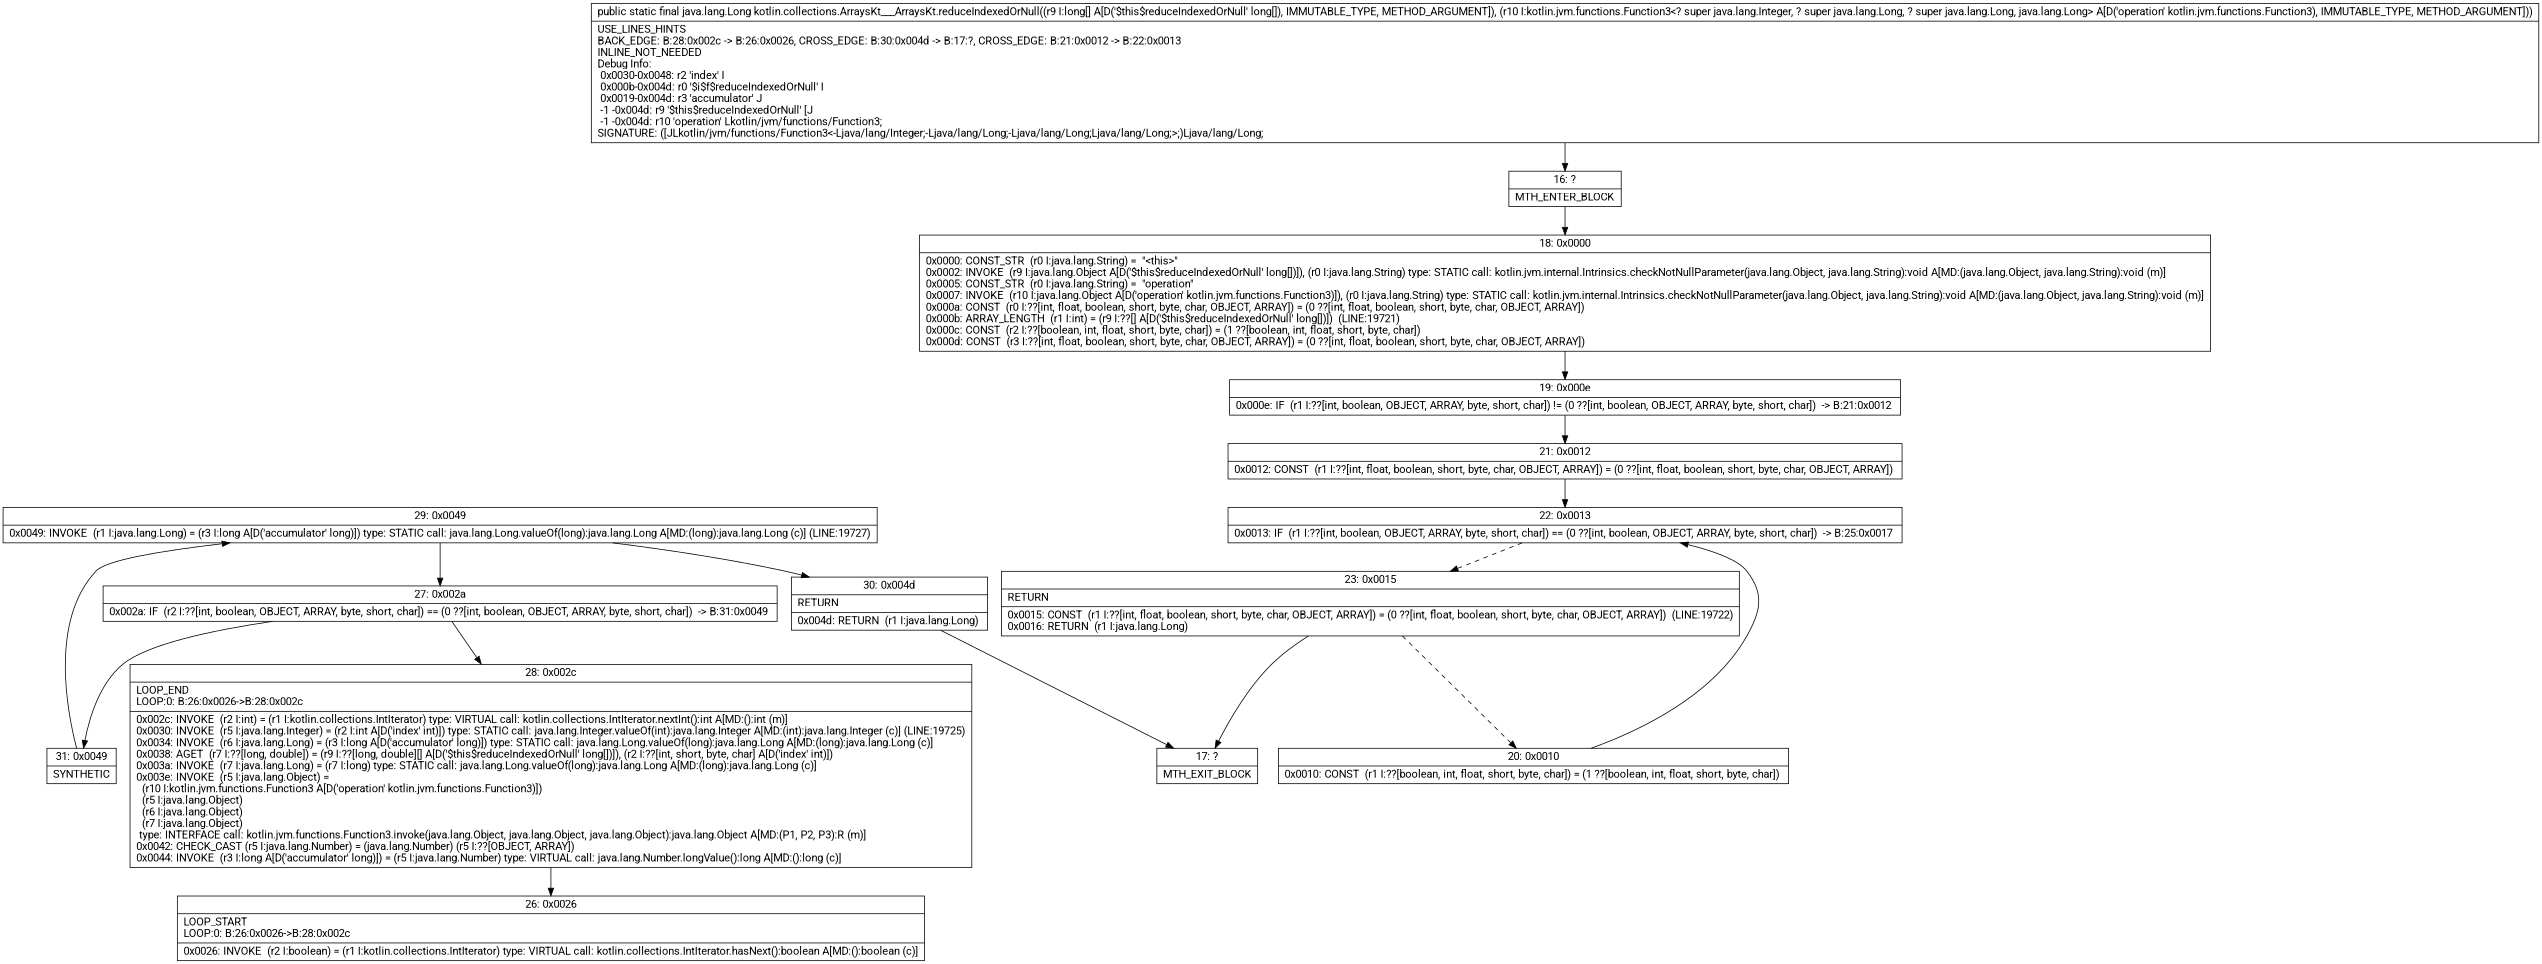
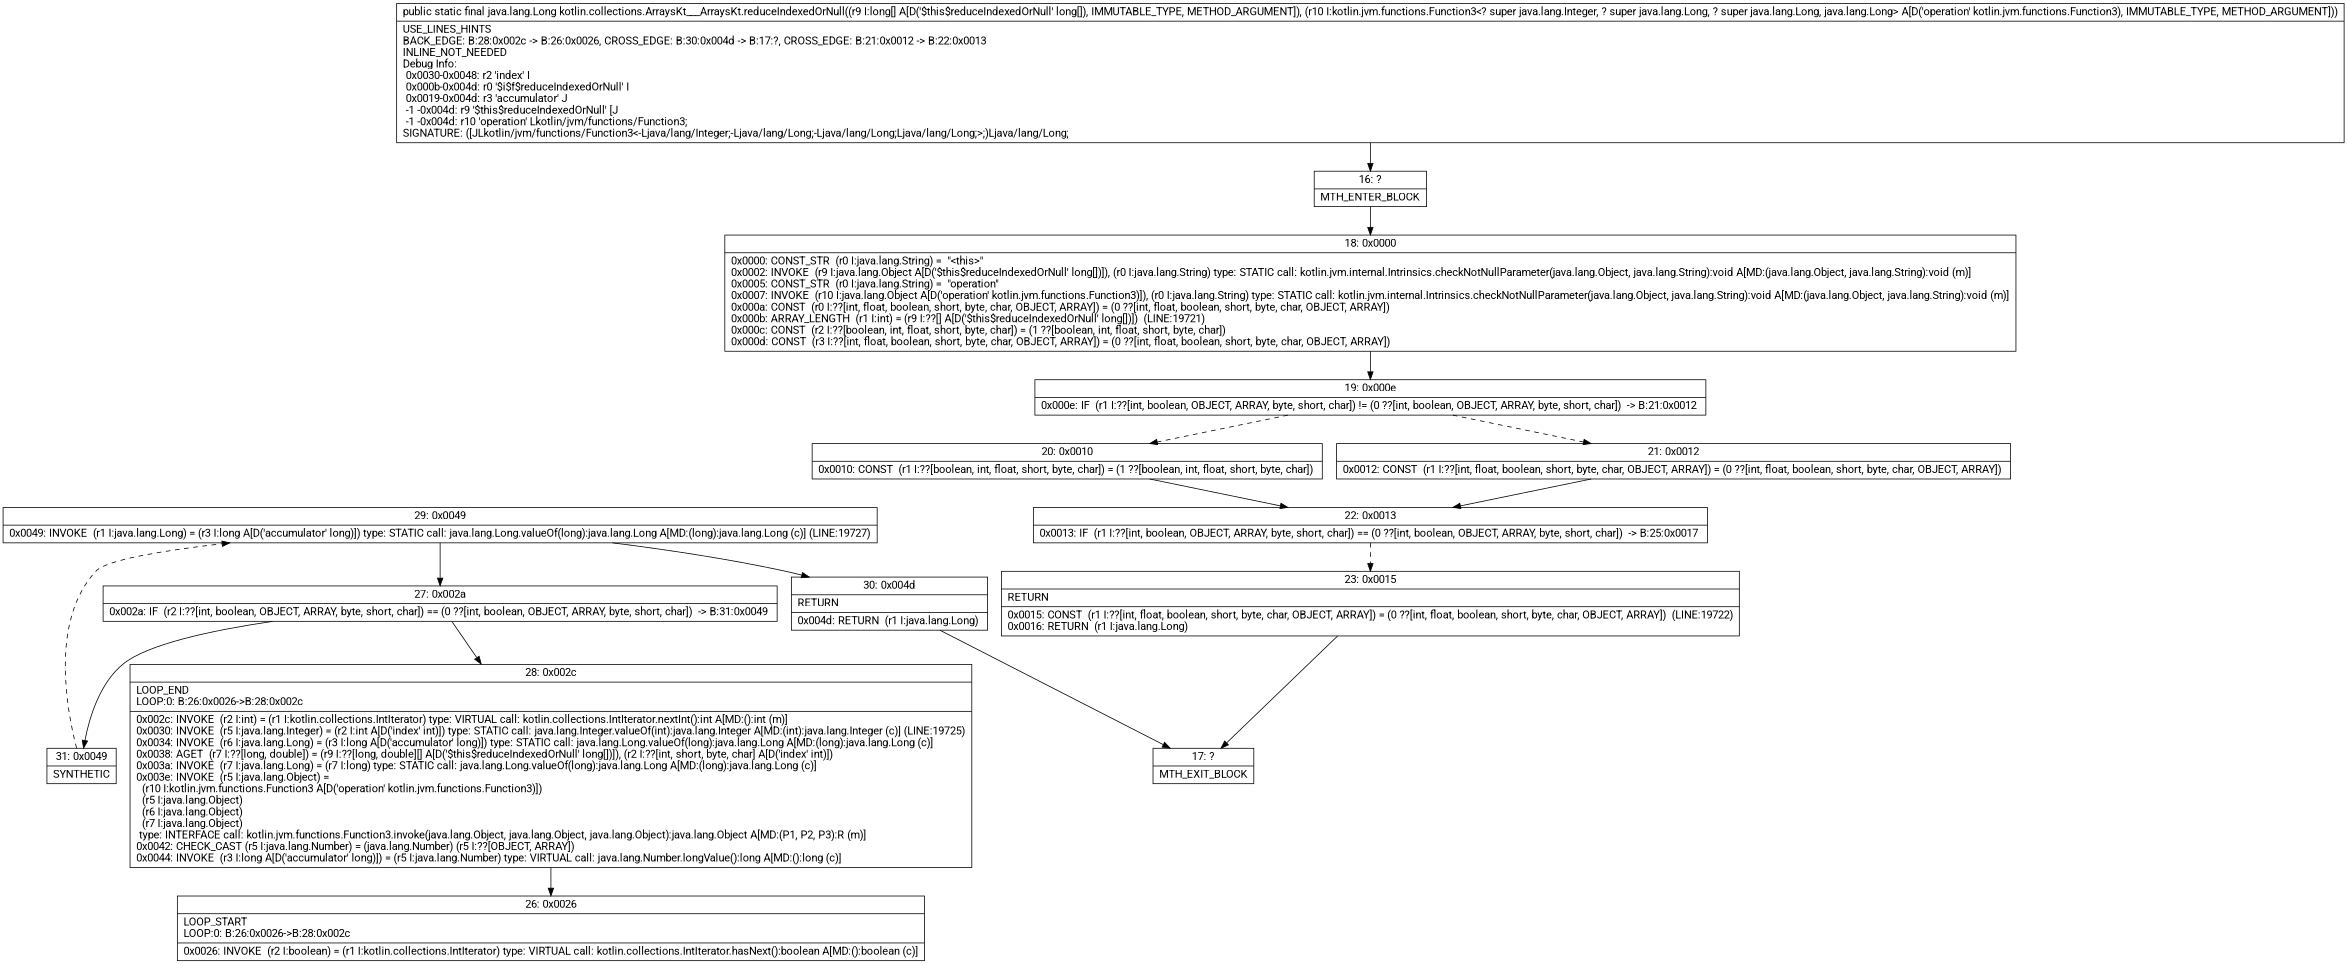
edge "19: 0x000e" -> "21: 0x0012": style solid -> dashed
edge "31: 0x0049" -> "29: 0x0049": style solid -> dashed
edge "23: 0x0015" -> "20: 0x0010": now "19: 0x000e" -> "20: 0x0010"
